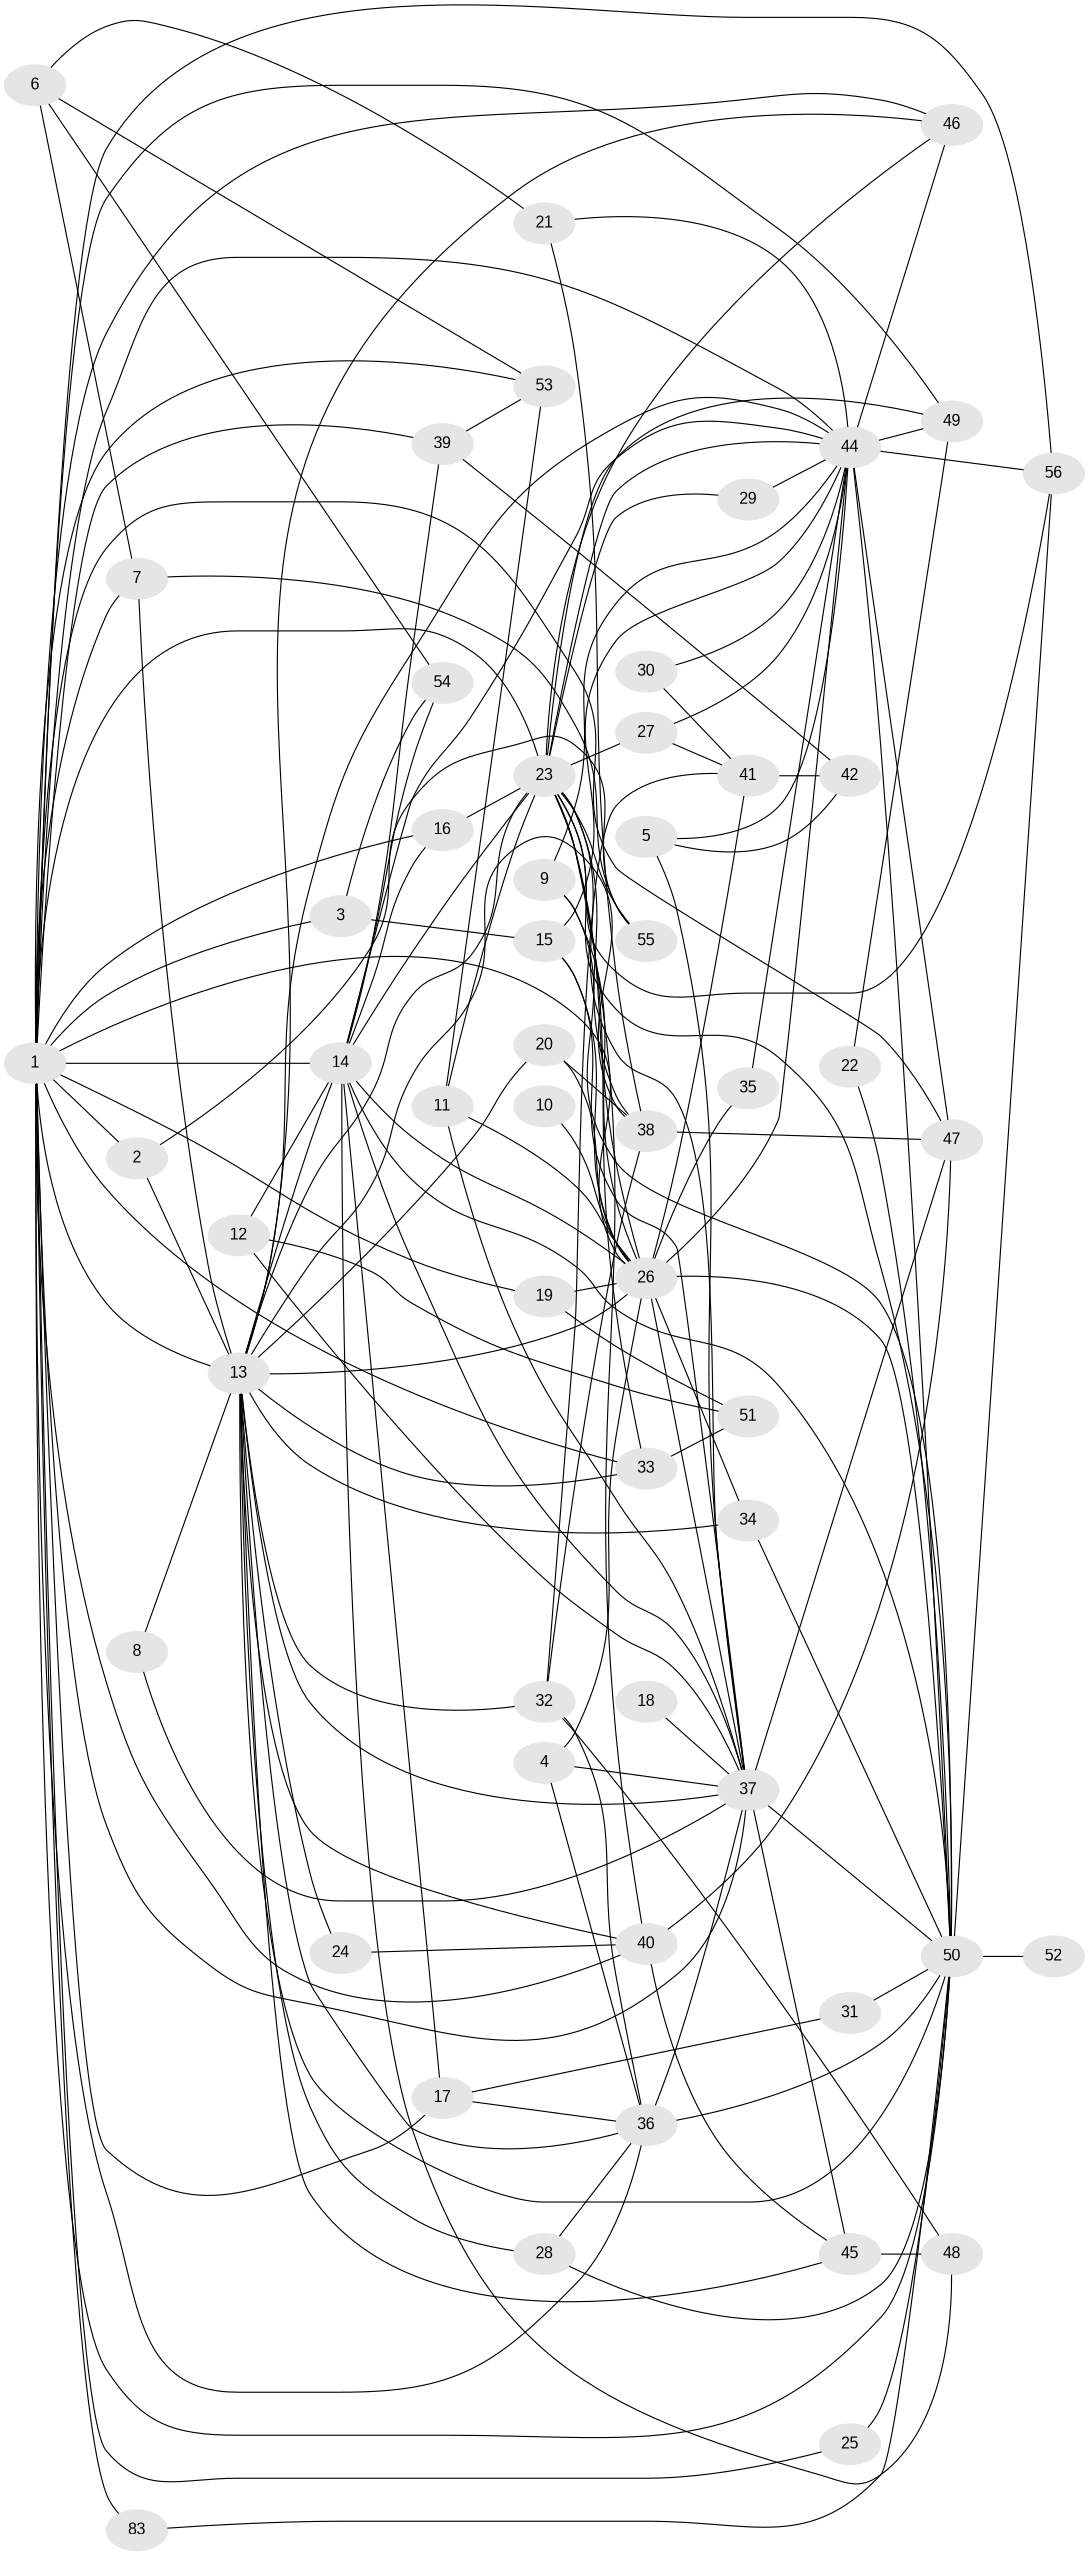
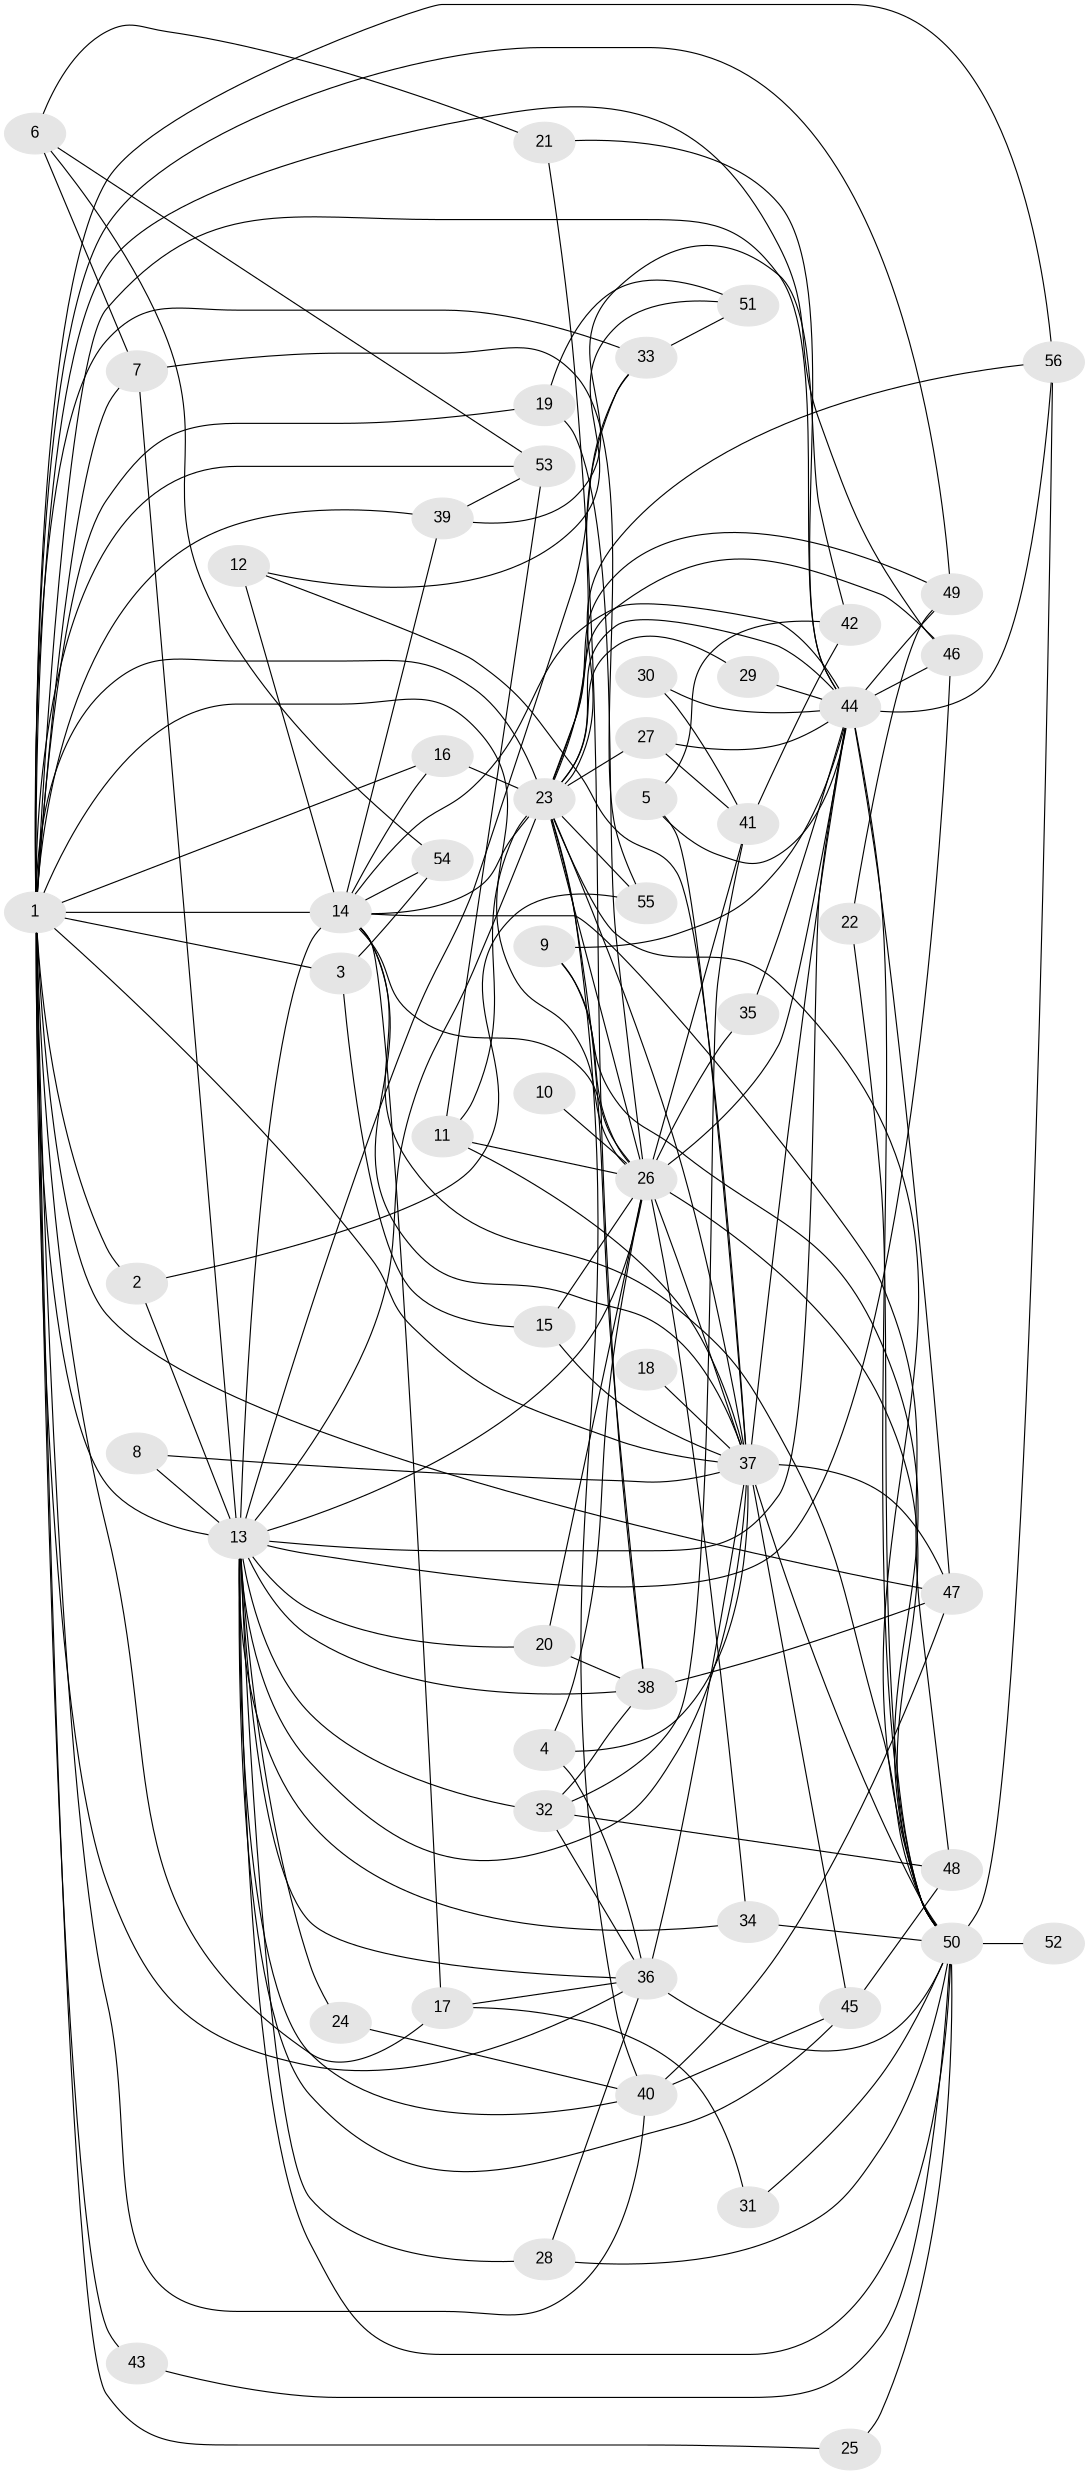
edge "44" -- "15": now "44" -- "37"
edge "1" -- "50": removed
node "83": label "83" -> "43"
